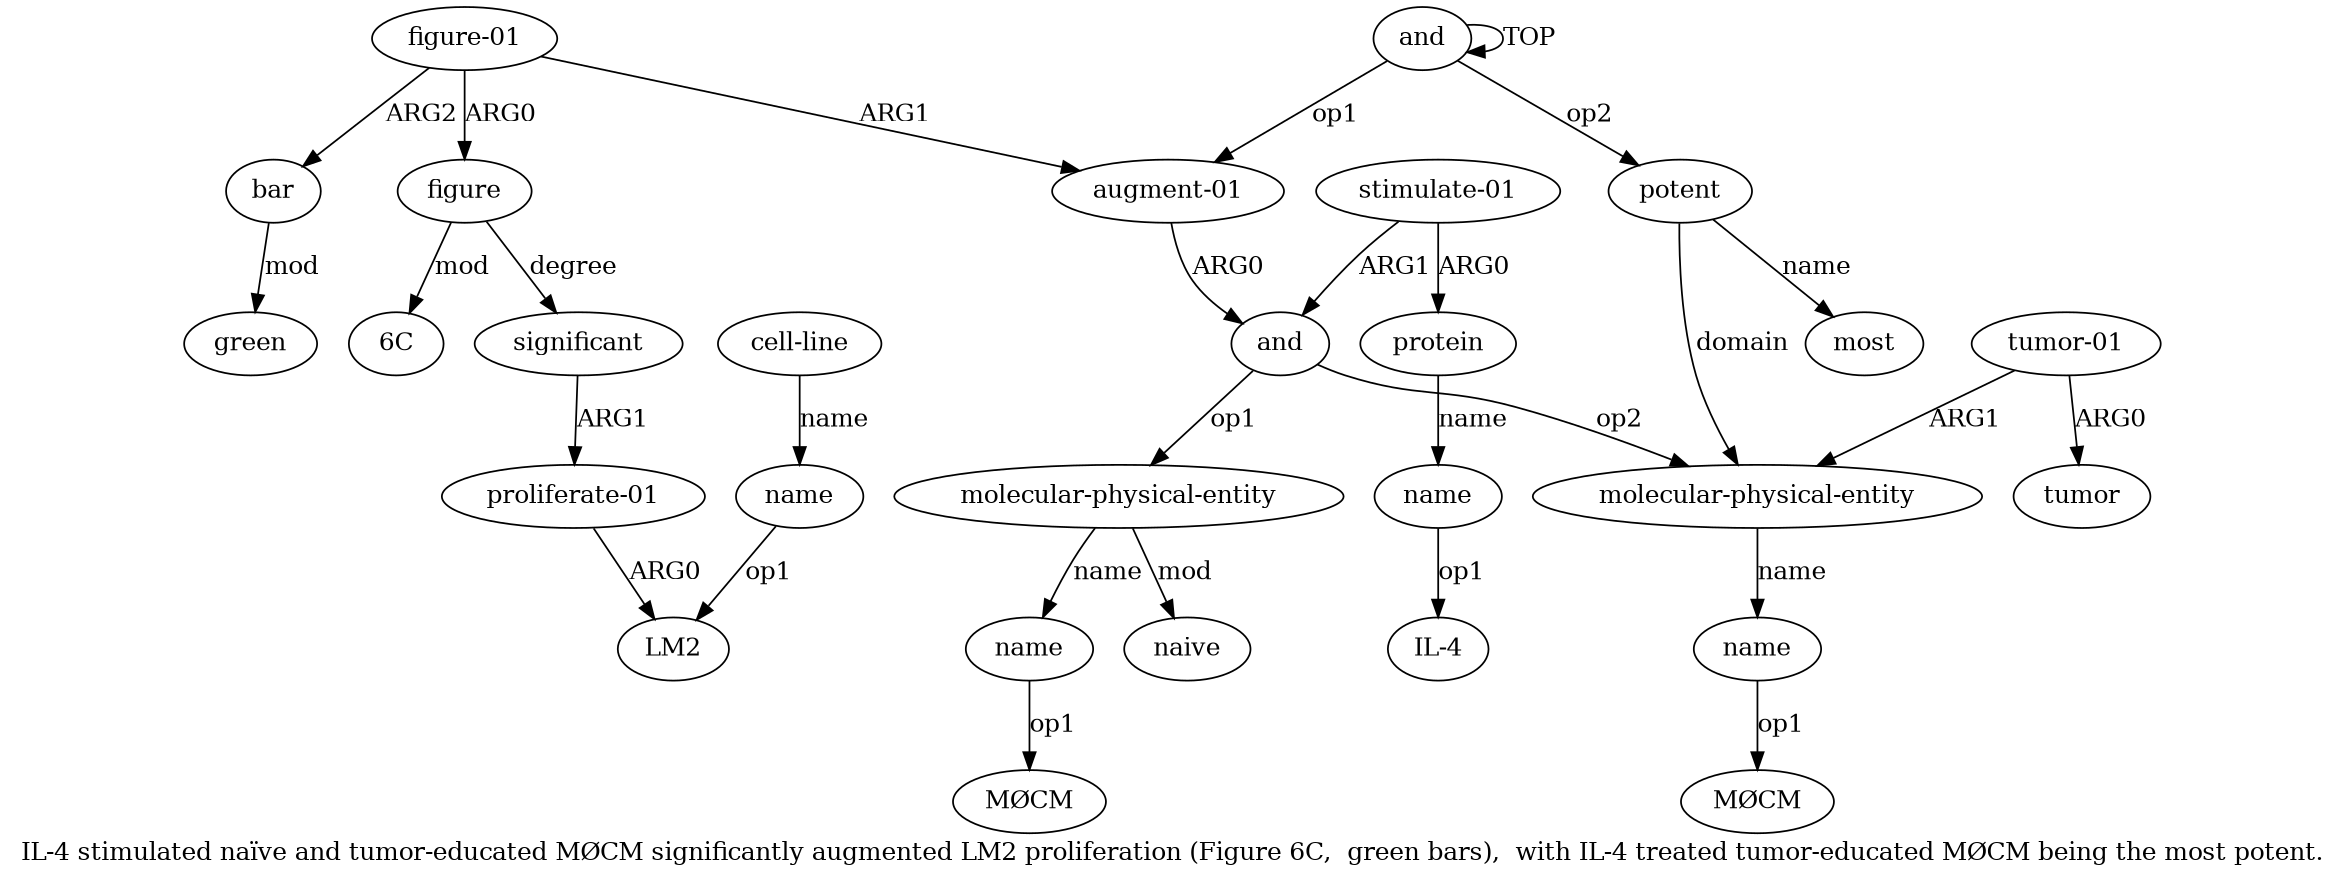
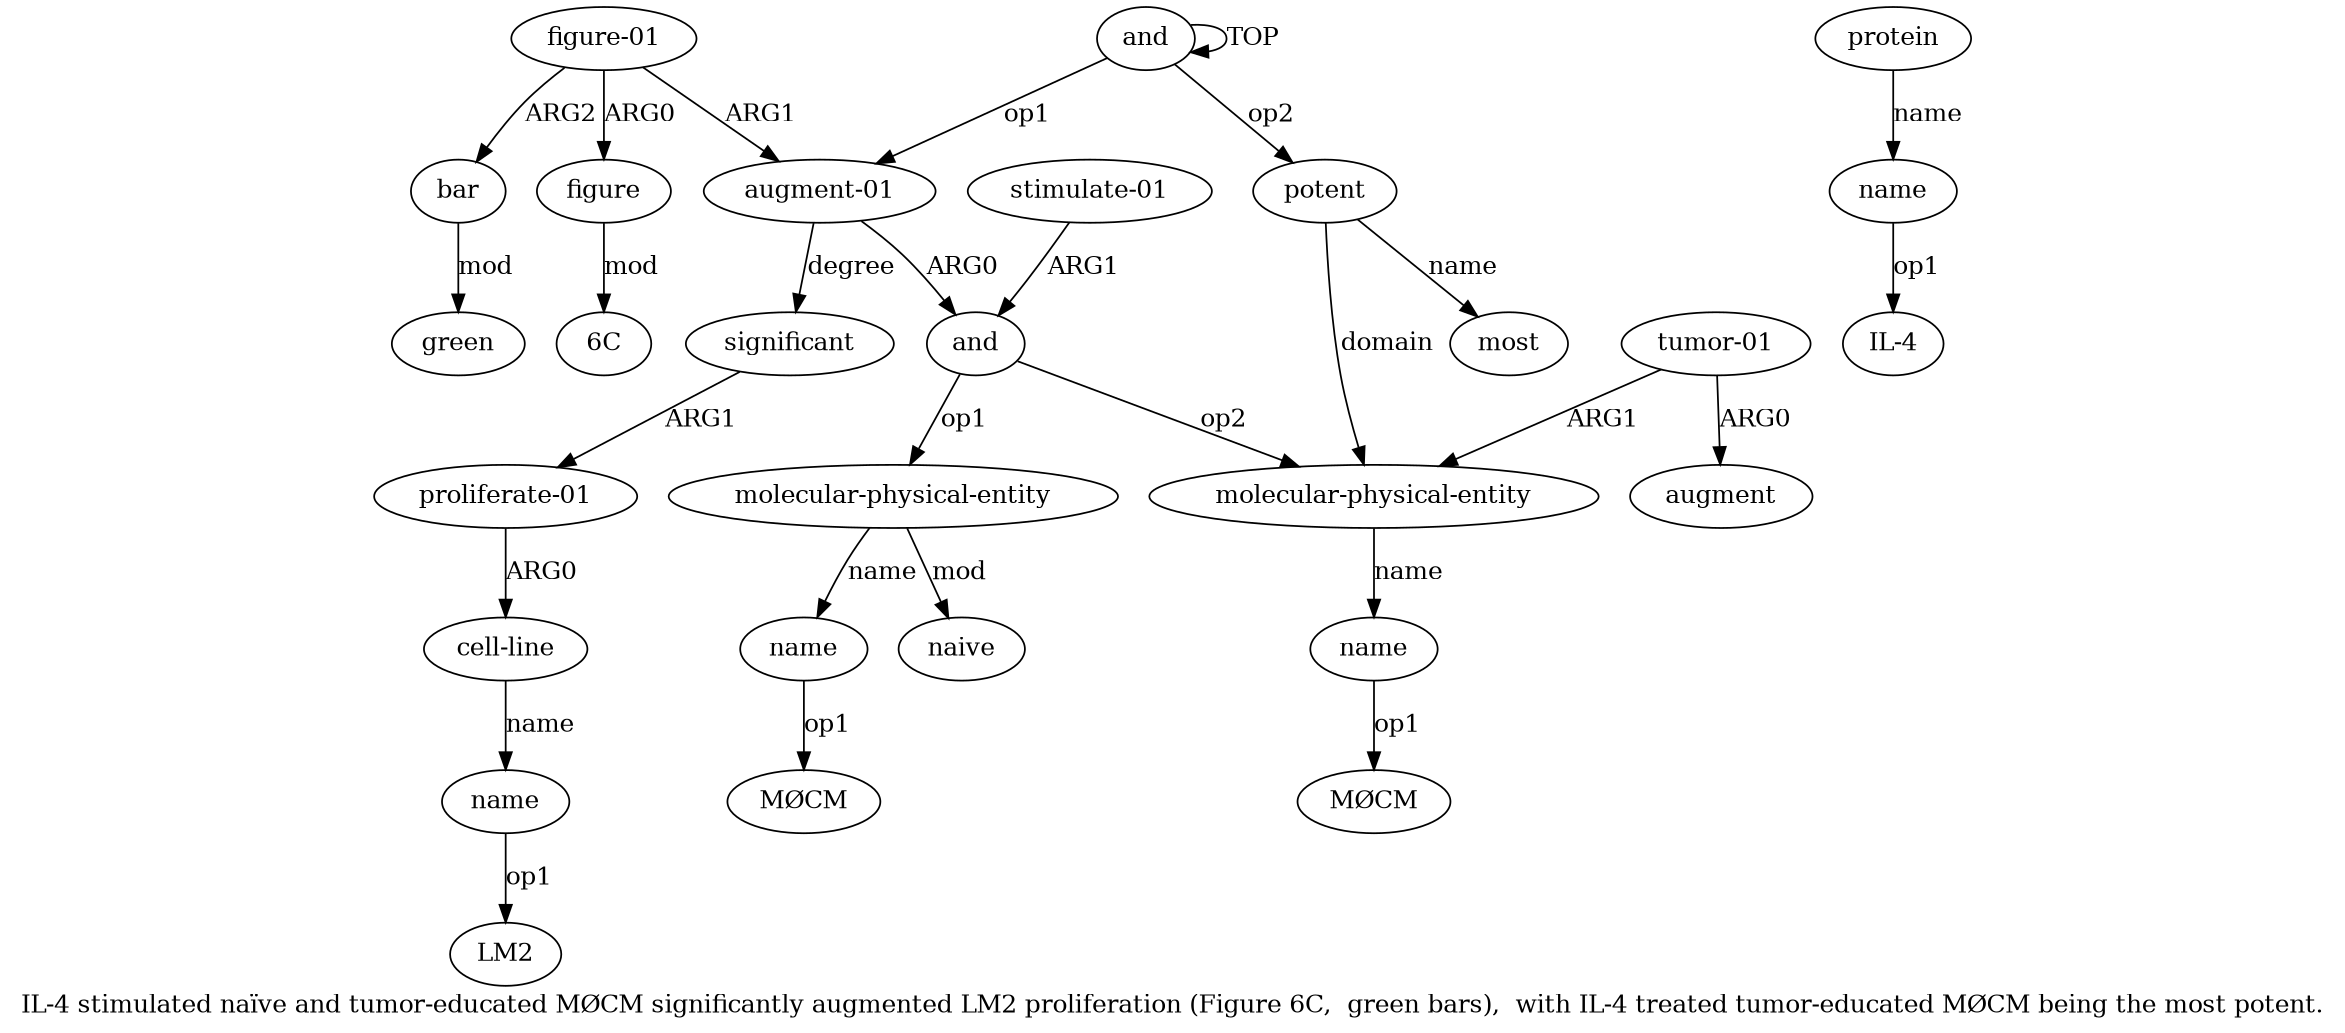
edge "stimulate-01" -> "protein": removed, label "ARG0"
edge "figure" -> "significant": now "augment-01" -> "significant"
node "tumor": label "tumor" -> "augment"
edge "proliferate-01" -> "LM2": now "proliferate-01" -> "cell-line"
